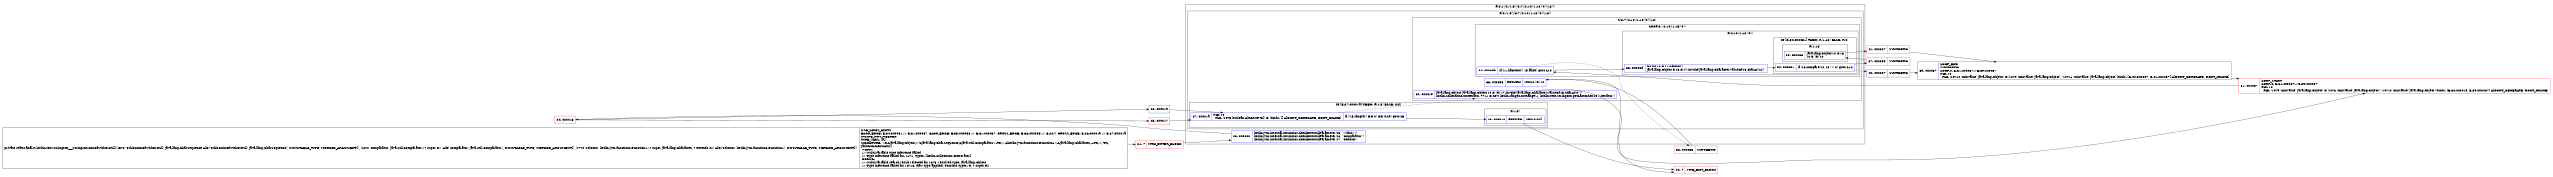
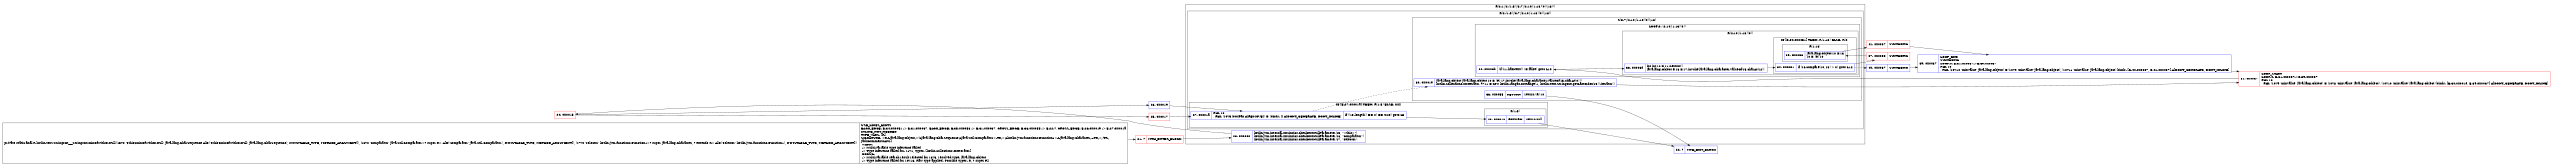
node "38: 0x0055": removed
node "22: ?": color red -> blue
